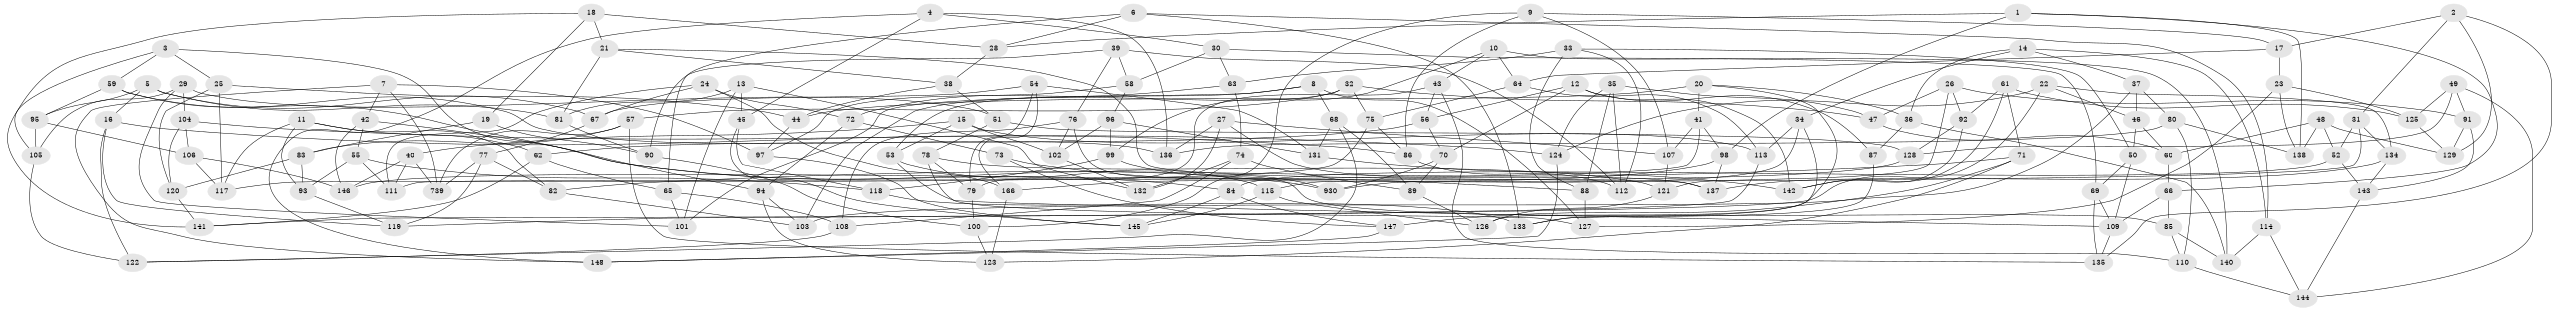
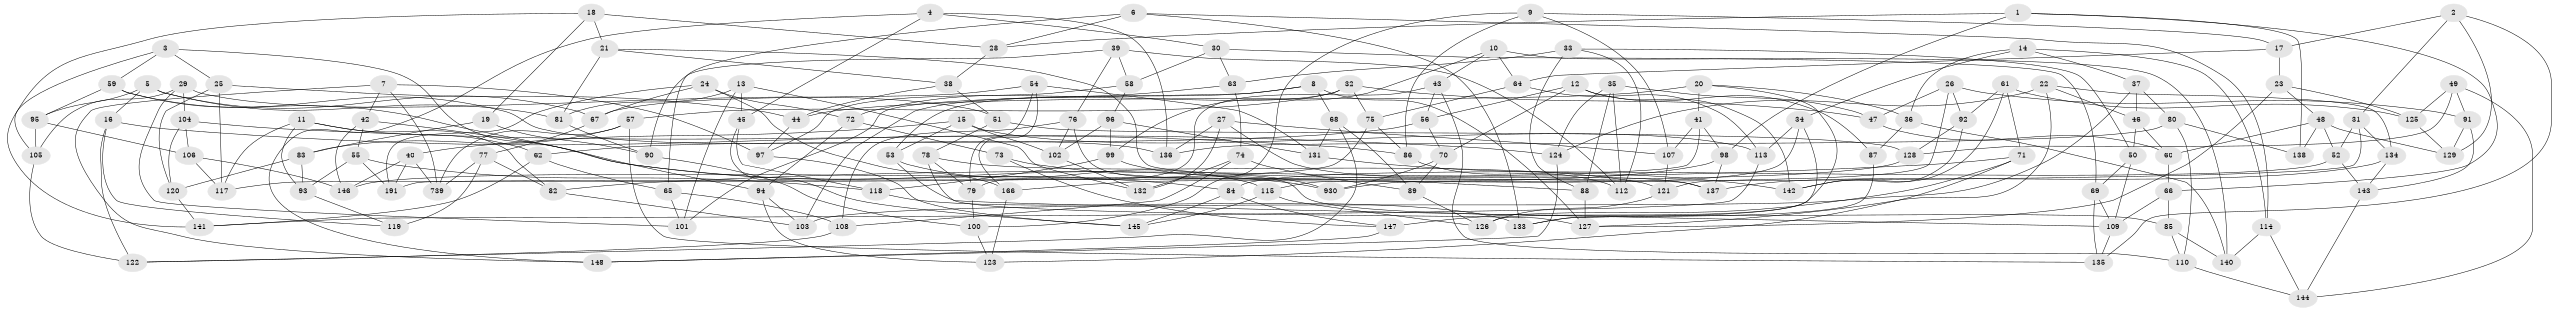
edge "23" -- "138": now "23" -- "48"
node "111": label "111" -> "191"
edge "22" -- "119": now "22" -- "127"
